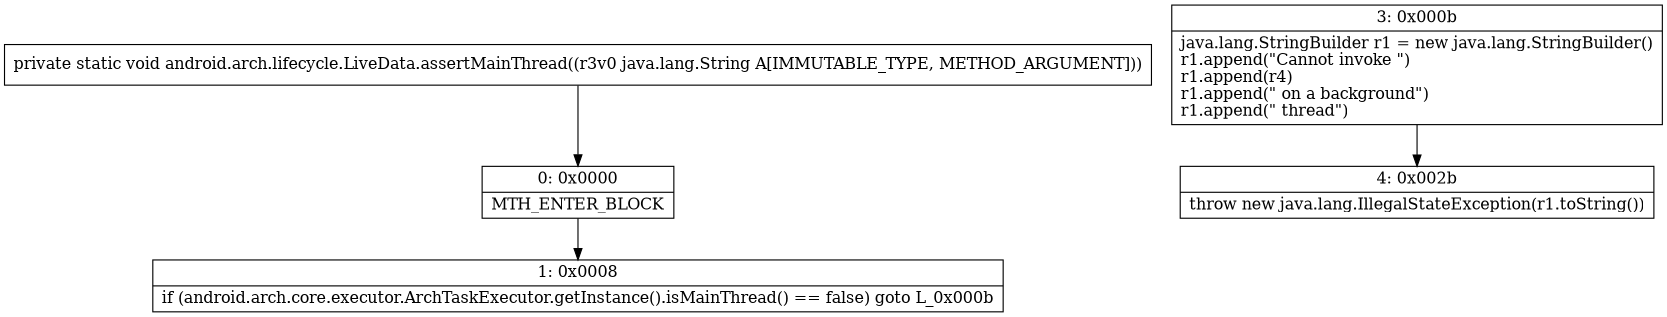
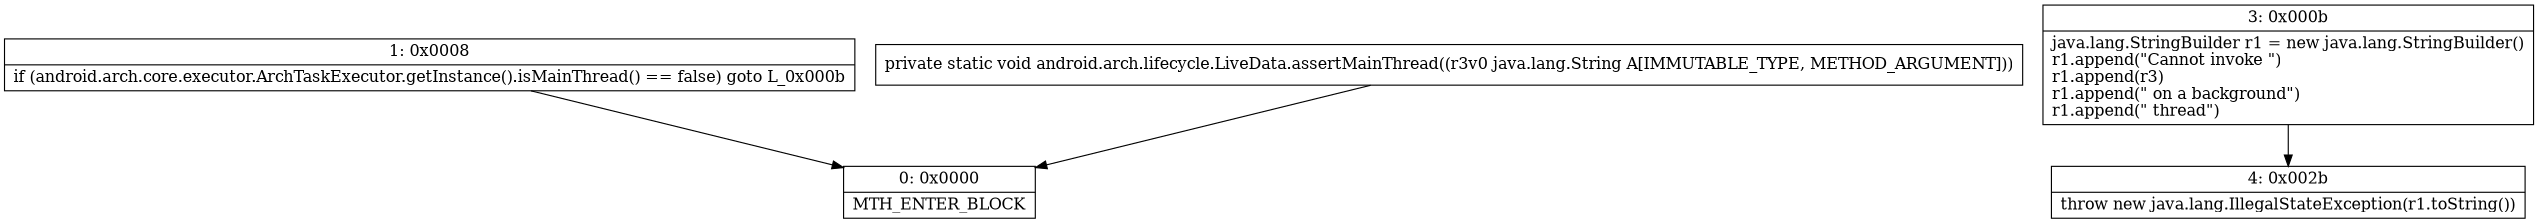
node "3: 0x000b": text "r1.append(r4)" -> "r1.append(r3)"
edge "0: 0x0000" -> "1: 0x0008": reversed
